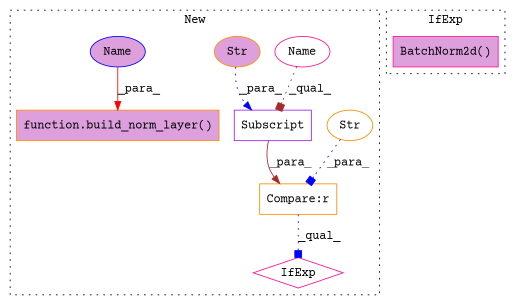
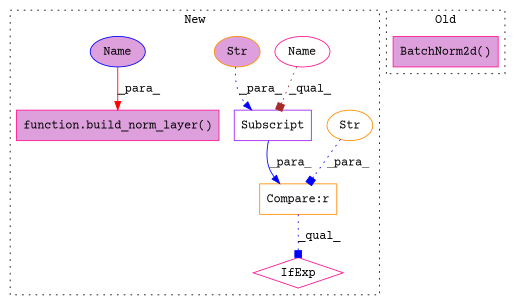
cluster "IfExp": label "IfExp" -> "Old"
node "function.build_norm_layer()": color darkorange -> deeppink
edge "Subscript" -> "Compare:r": color brown -> blue
